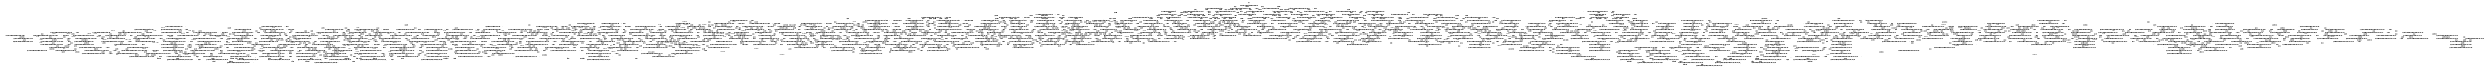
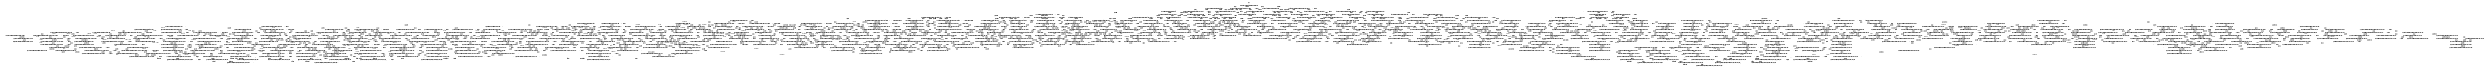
edge "11291 [doubleEcriture, ecritureLecture, mutex.free, w.free]" -> "10268 [doubleEcriture, ecritureLecture, mutex.used, w.free]": added, label "r1_verouillerMutex"
